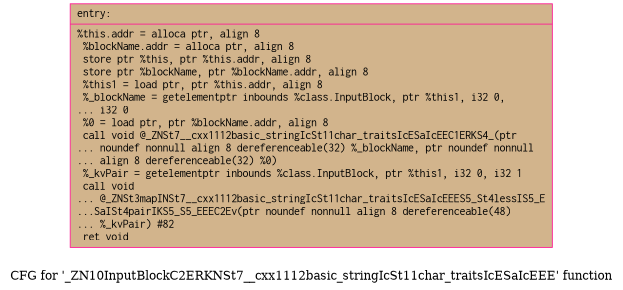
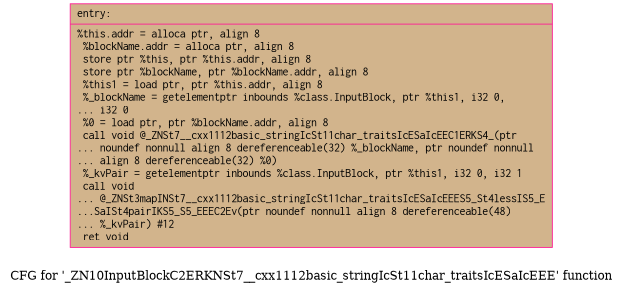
node "entry:": text "... %_kvPair) #82" -> "... %_kvPair) #12"
